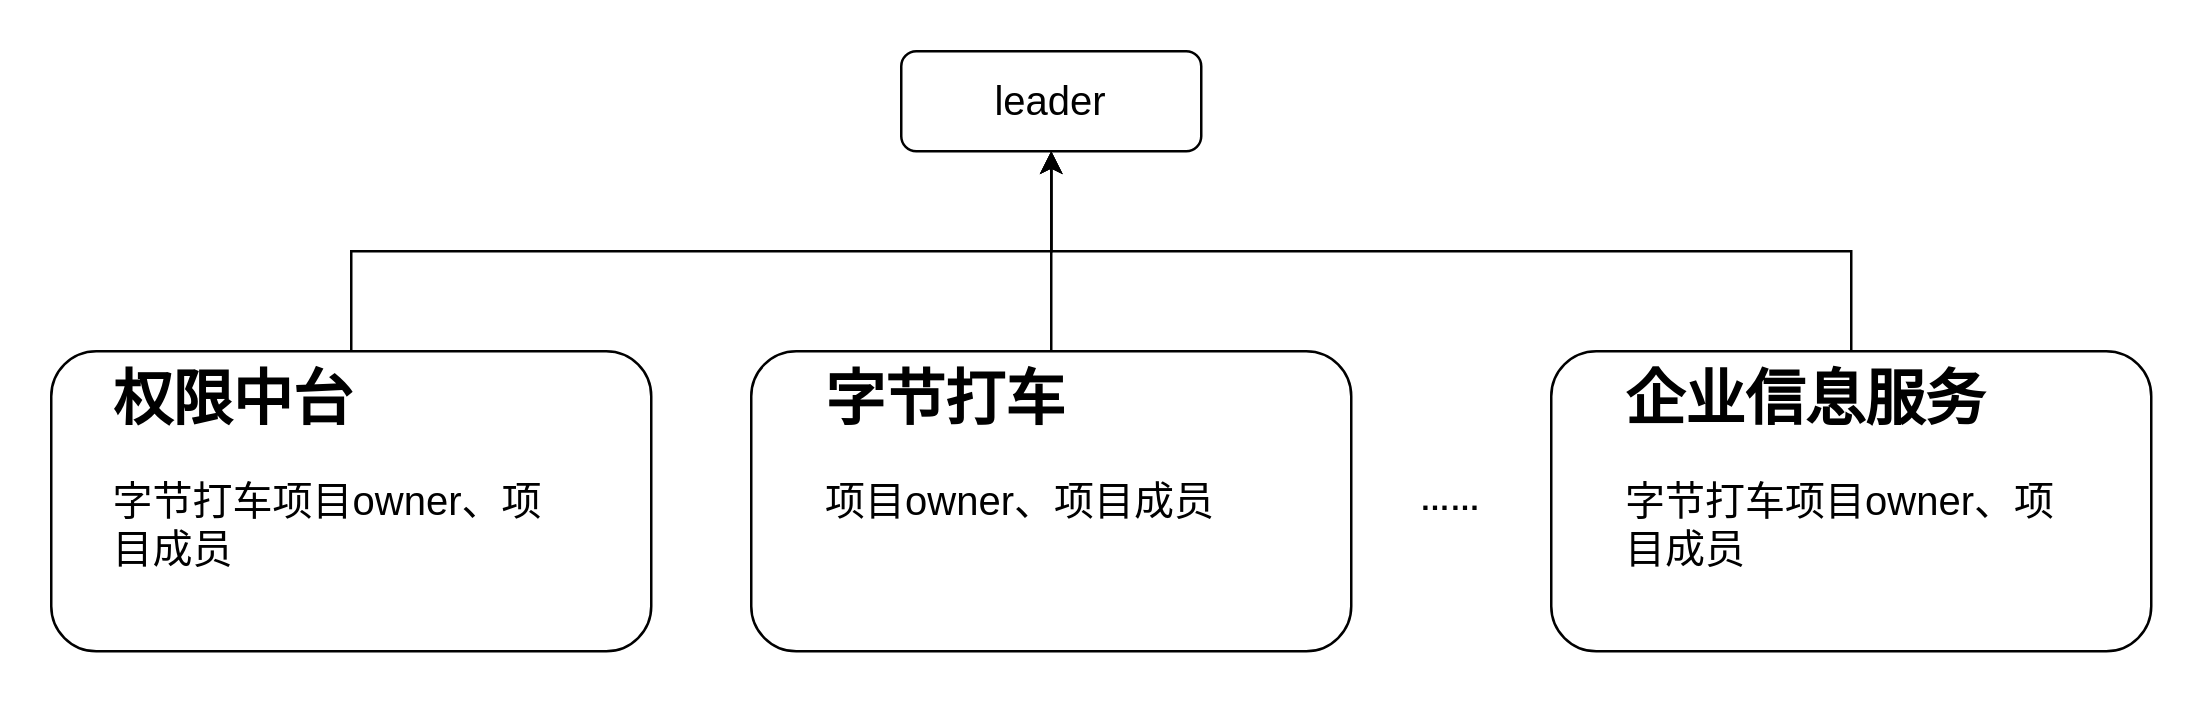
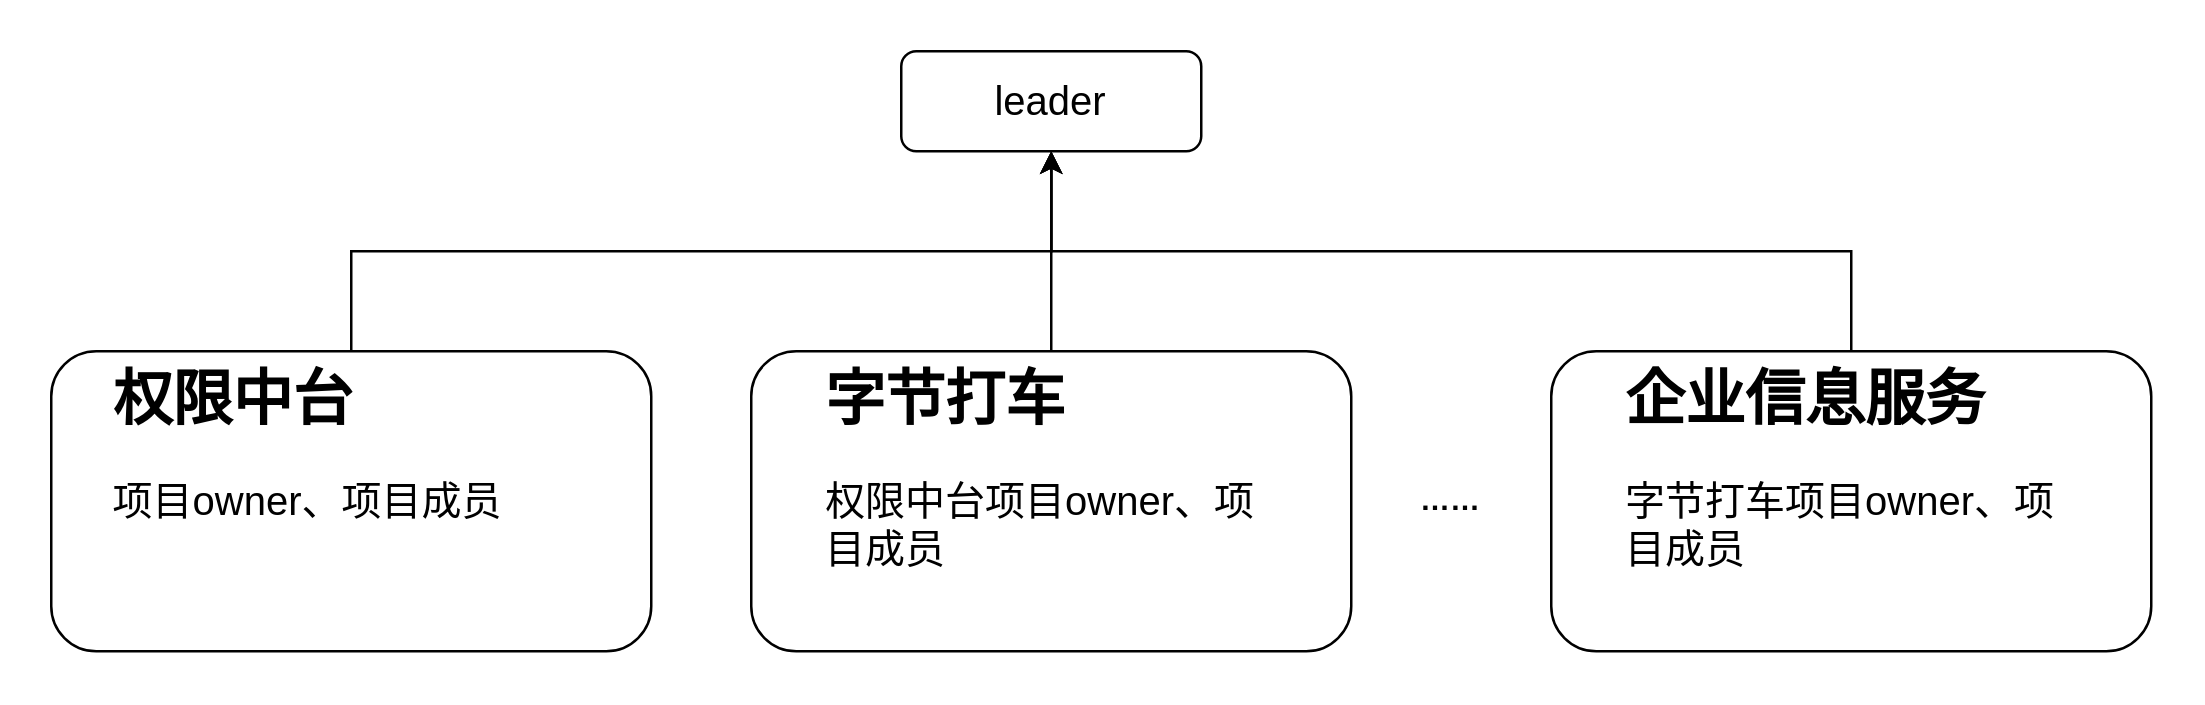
node "权限中台字节打车项目owner、项目成员": label "权限中台字节打车项目owner、项目成员" -> "权限中台项目owner、项目成员"
node "字节打车项目owner、项目成员": label "字节打车项目owner、项目成员" -> "字节打车权限中台项目owner、项目成员"
